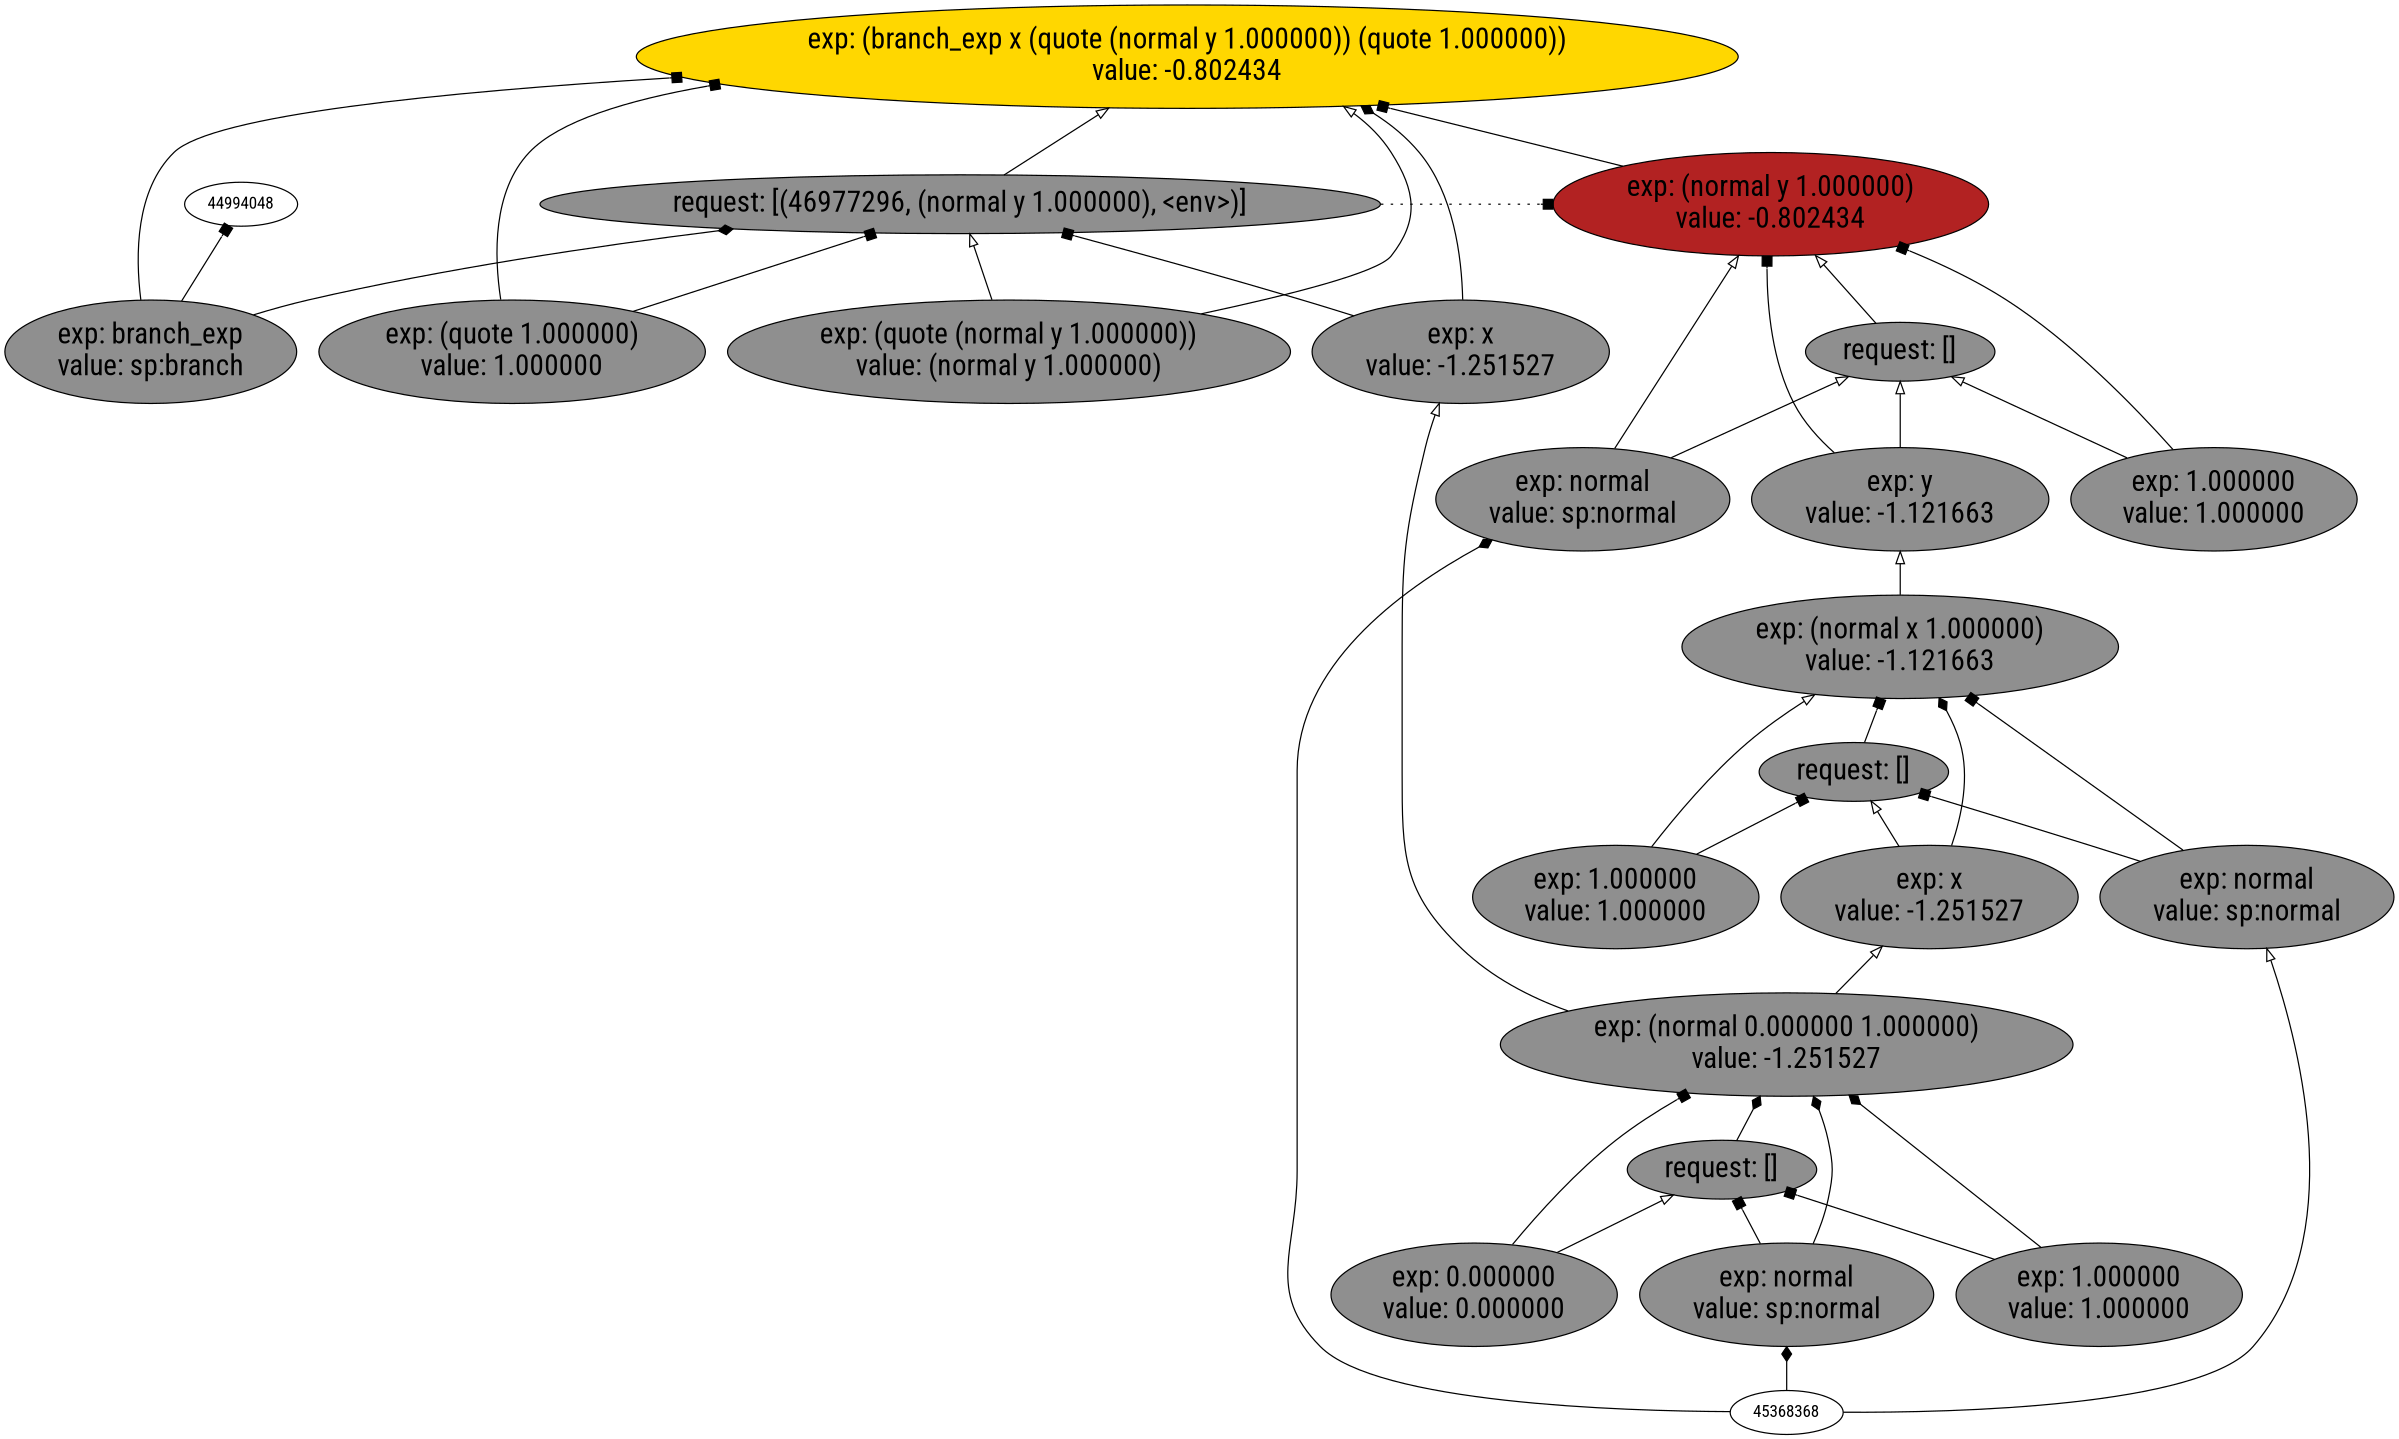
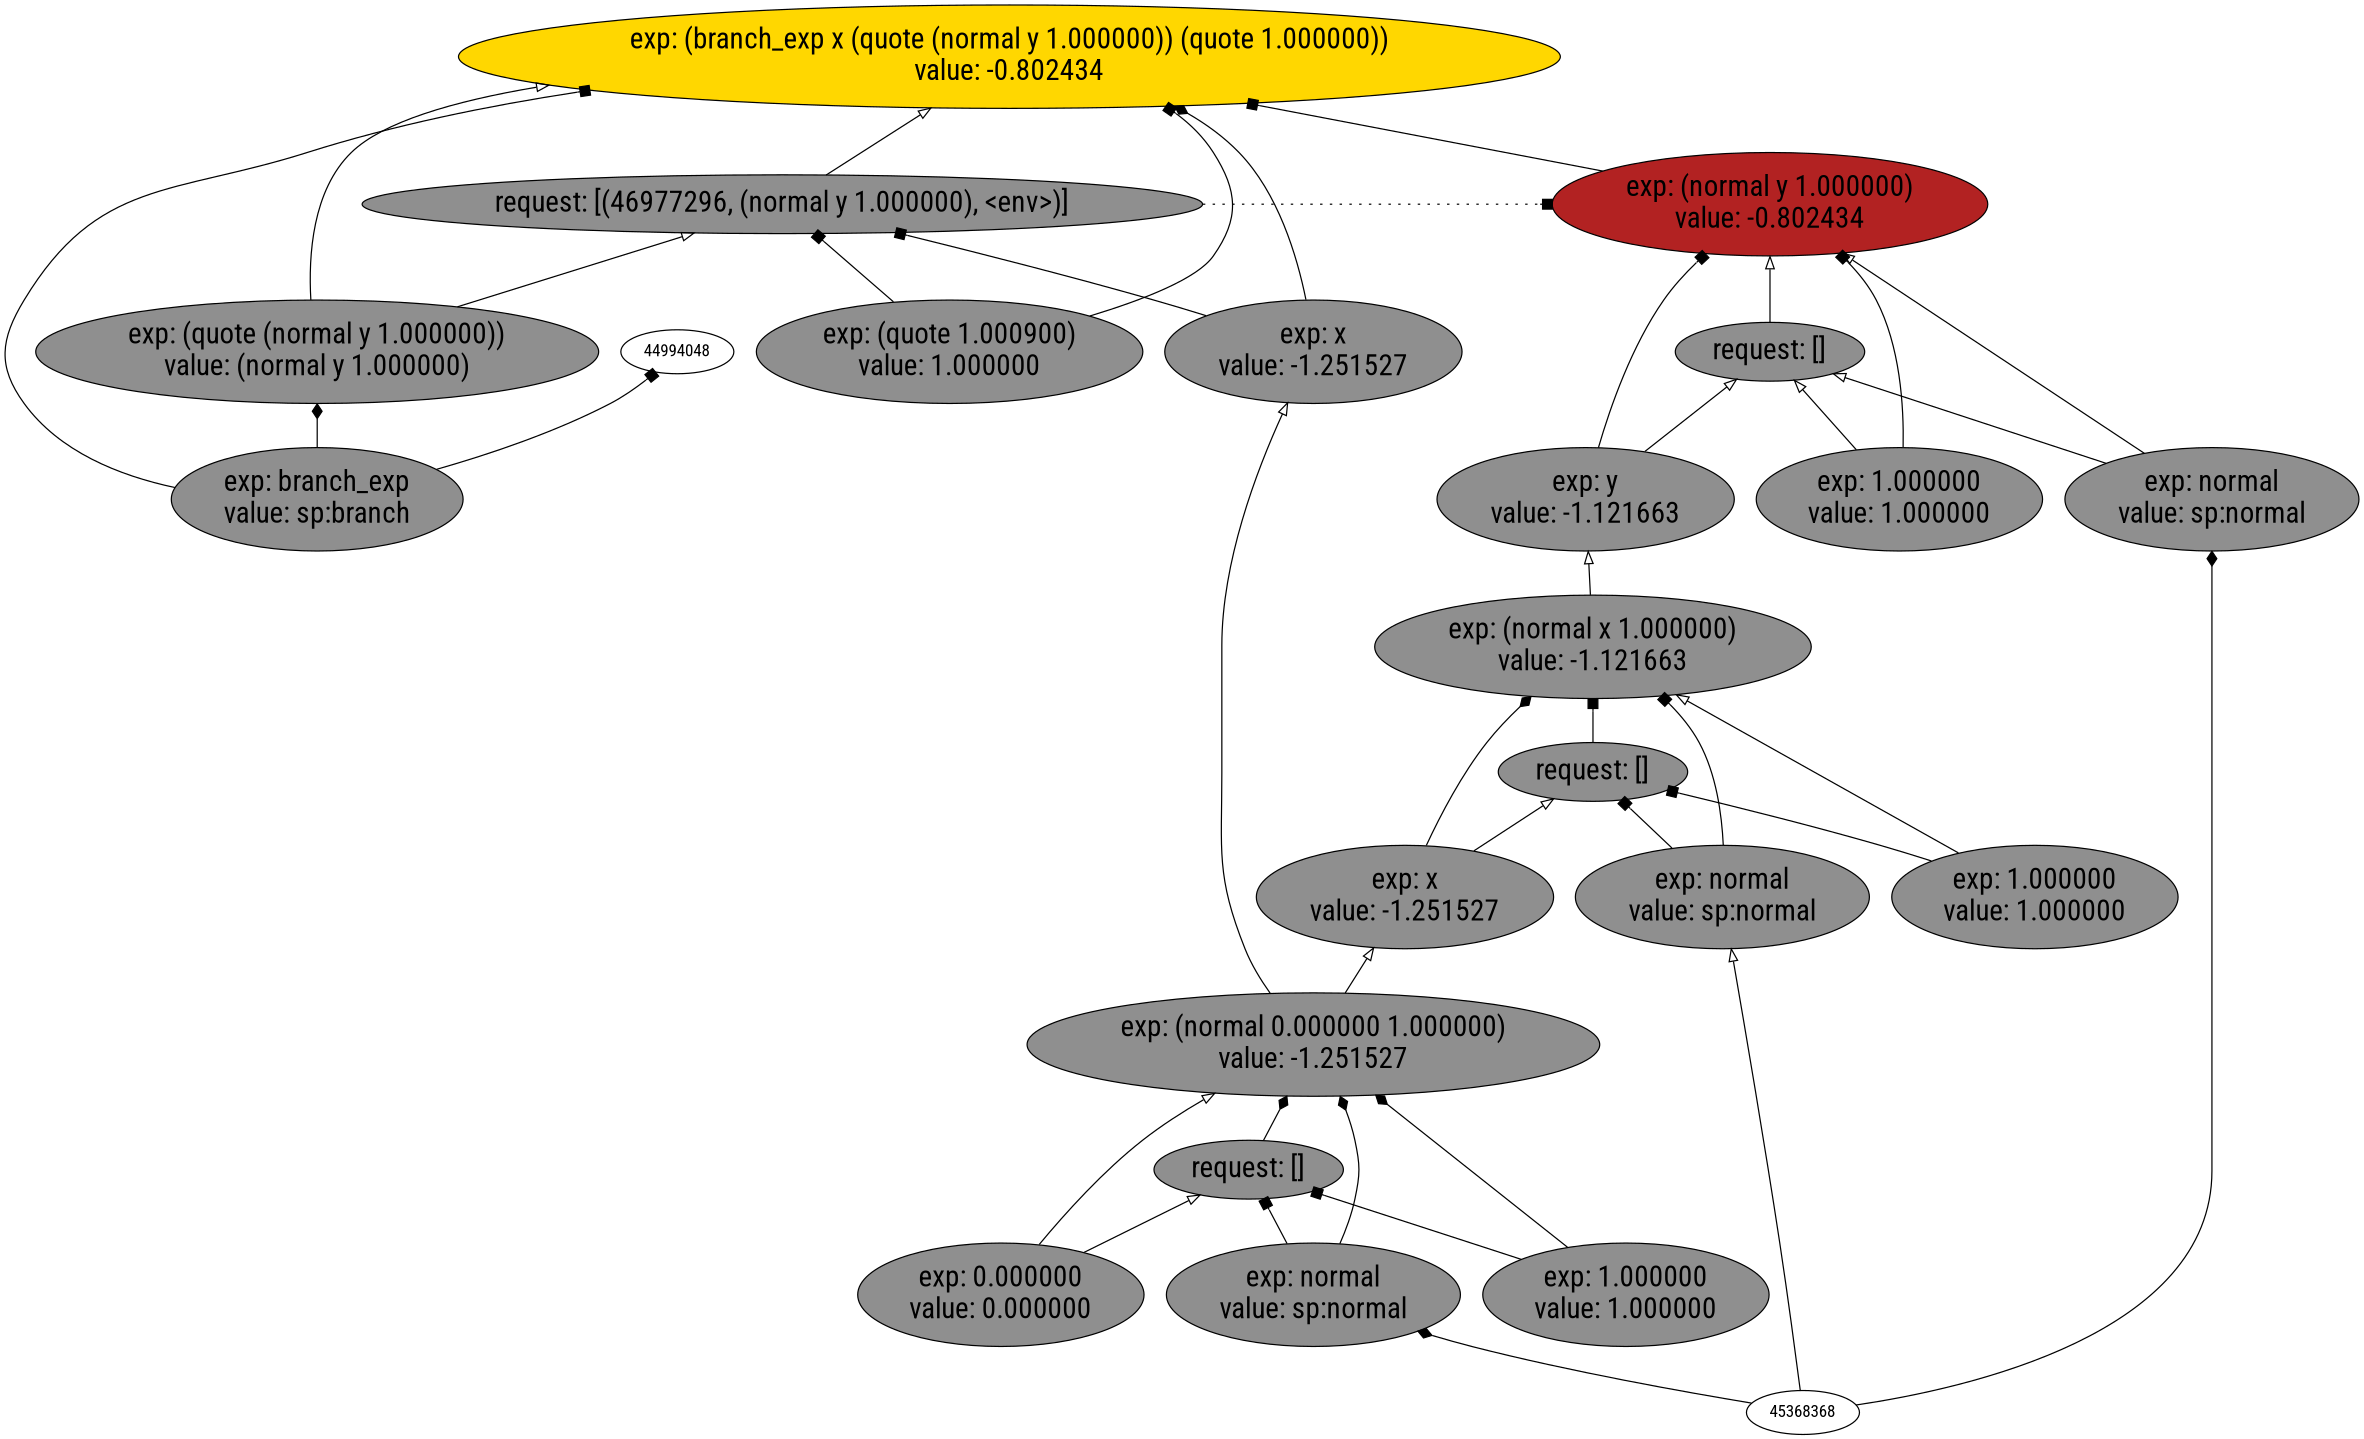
edge "exp: branch_exp value: sp:branch" -> "request: [(46977296, (normal y 1.000000), <env>)]": now "exp: branch_exp value: sp:branch" -> "exp: (quote (normal y 1.000000)) value: (normal y 1.000000)"
node "exp: (quote 1.000000) value: 1.000000": label "exp: (quote 1.000000) value: 1.000000" -> "exp: (quote 1.000900) value: 1.000000"
edge "exp: 0.000000 value: 0.000000" -> "exp: (normal 0.000000 1.000000) value: -1.251527": arrowhead box -> onormal
